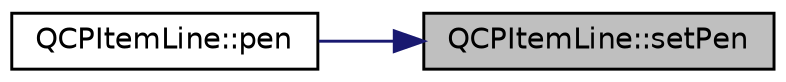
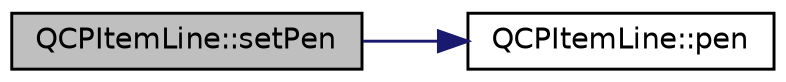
edge "QCPItemLine::pen" -> "QCPItemLine::setPen": reversed
